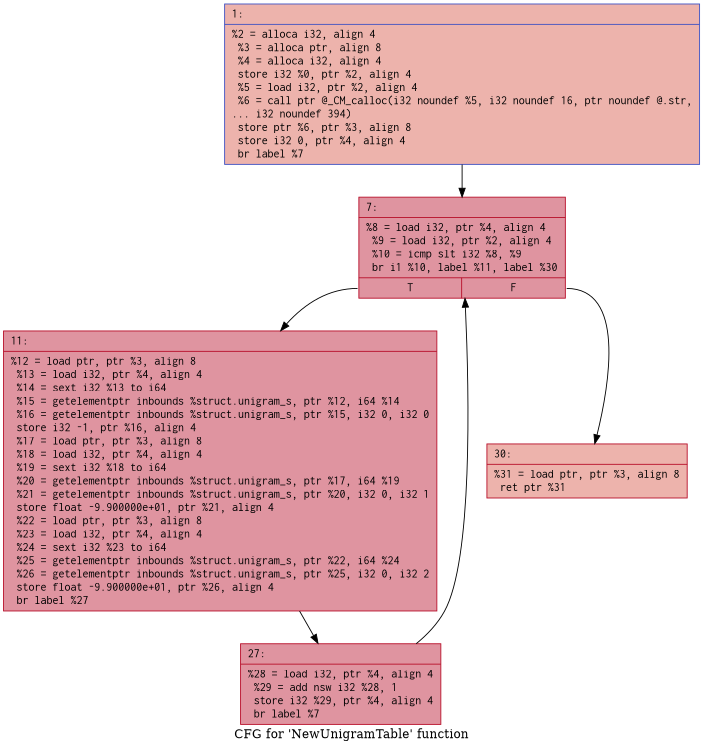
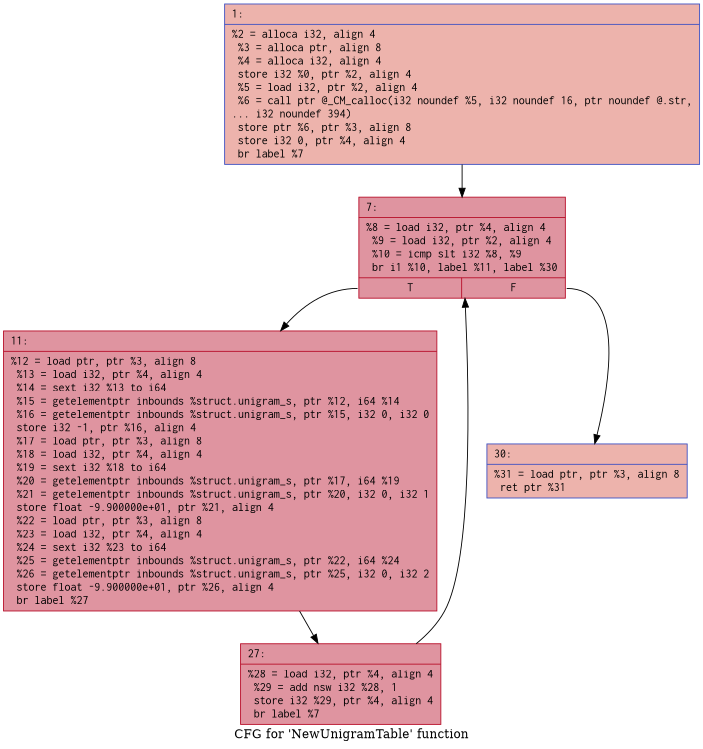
node "30:": color #b70d28ff -> #3d50c3ff
